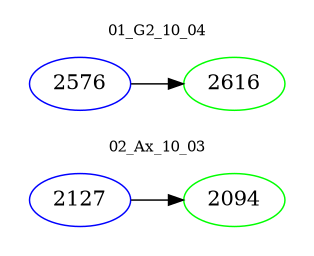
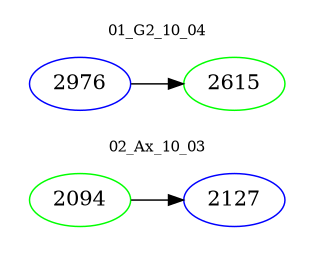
node "2576": label "2576" -> "2976"
node "2616": label "2616" -> "2615"
edge "2127" -> "2094": reversed
